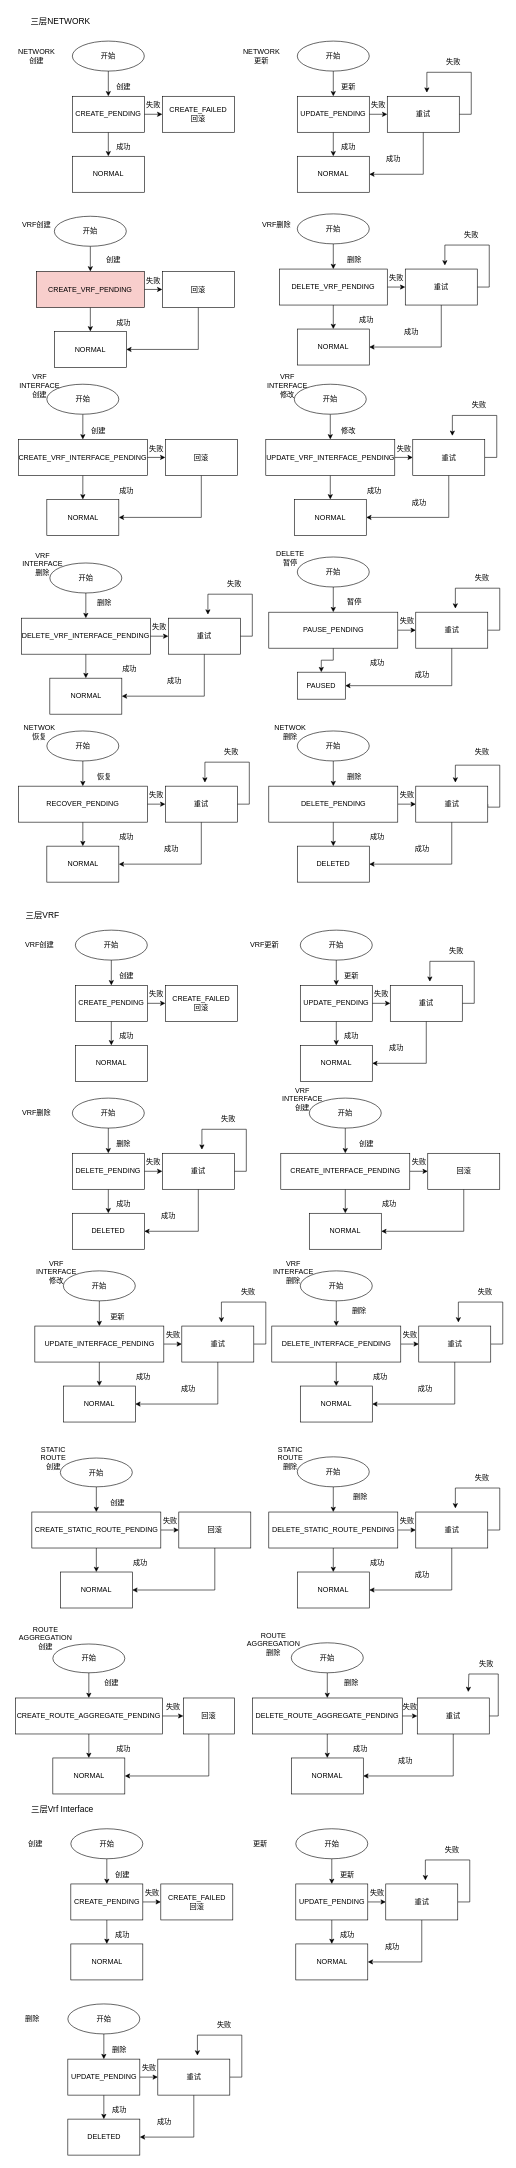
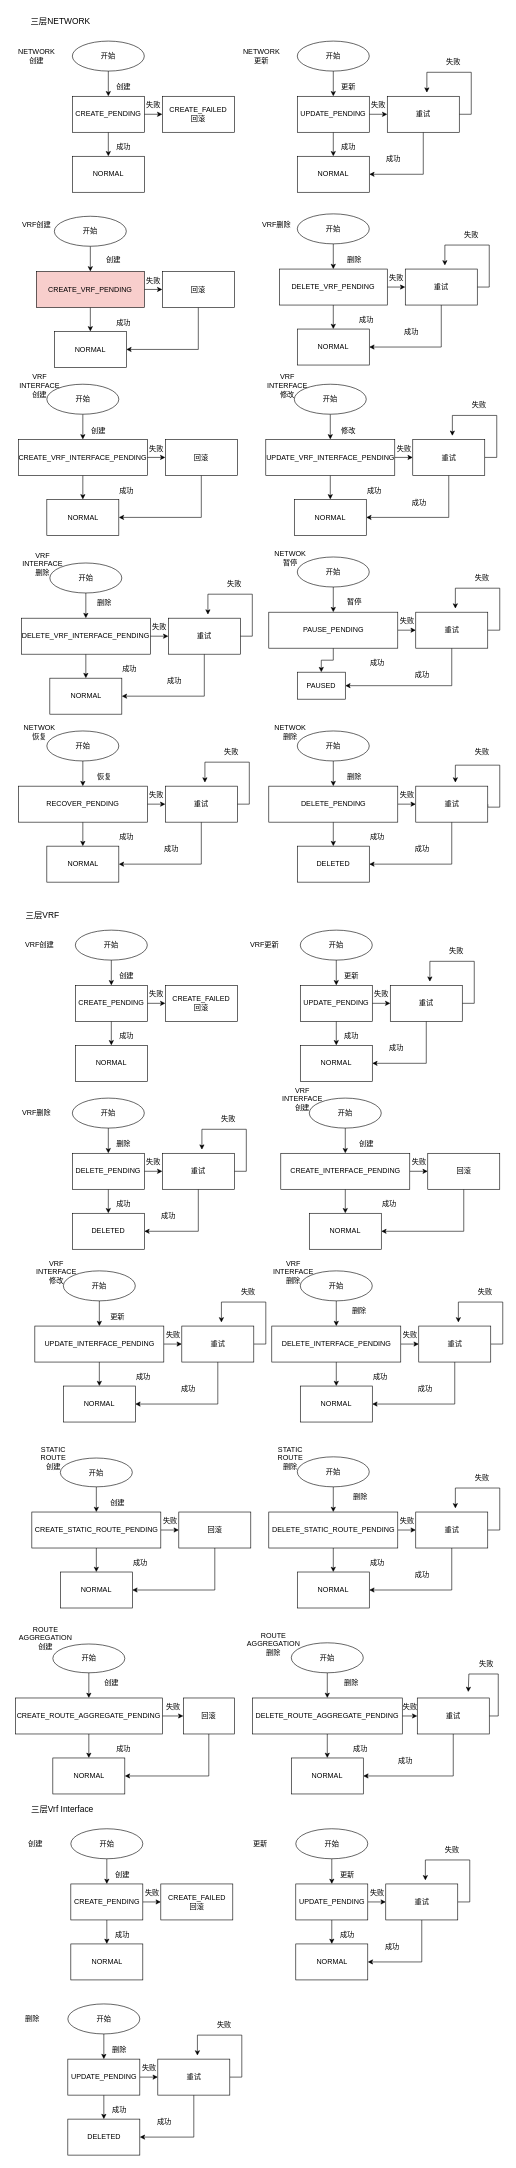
node "DELETE 暂停": label "DELETE 暂停" -> "NETWOK 暂停"
